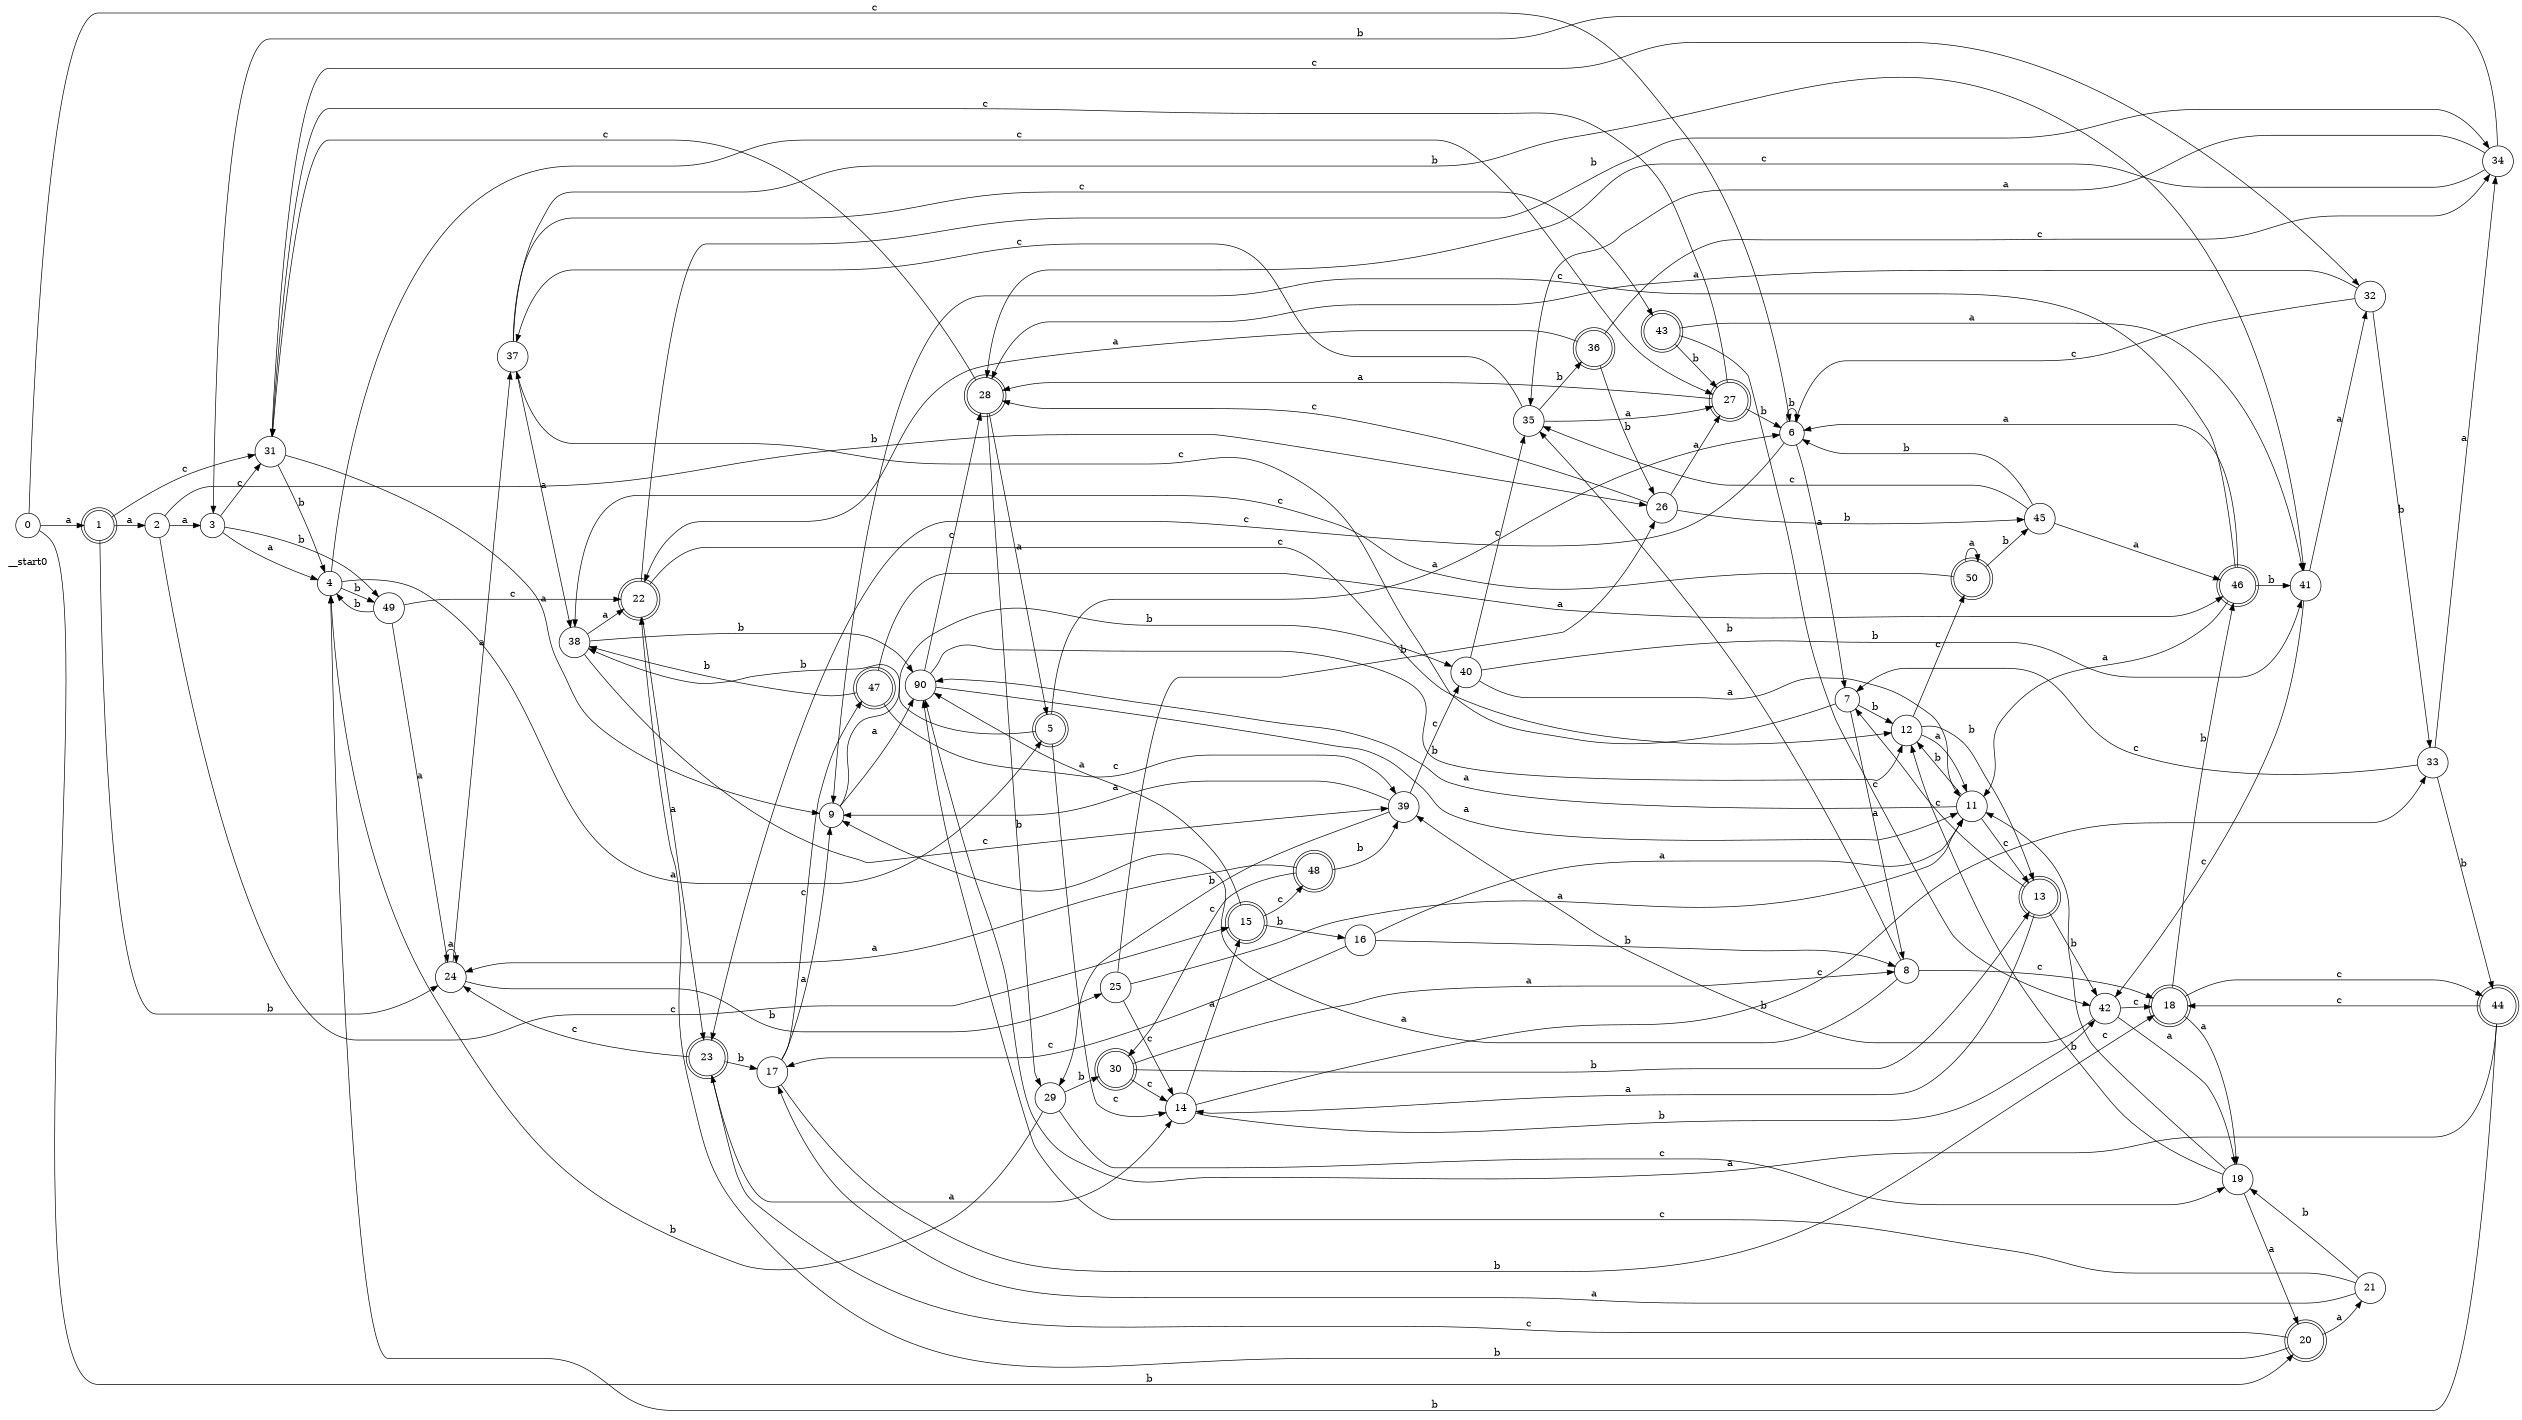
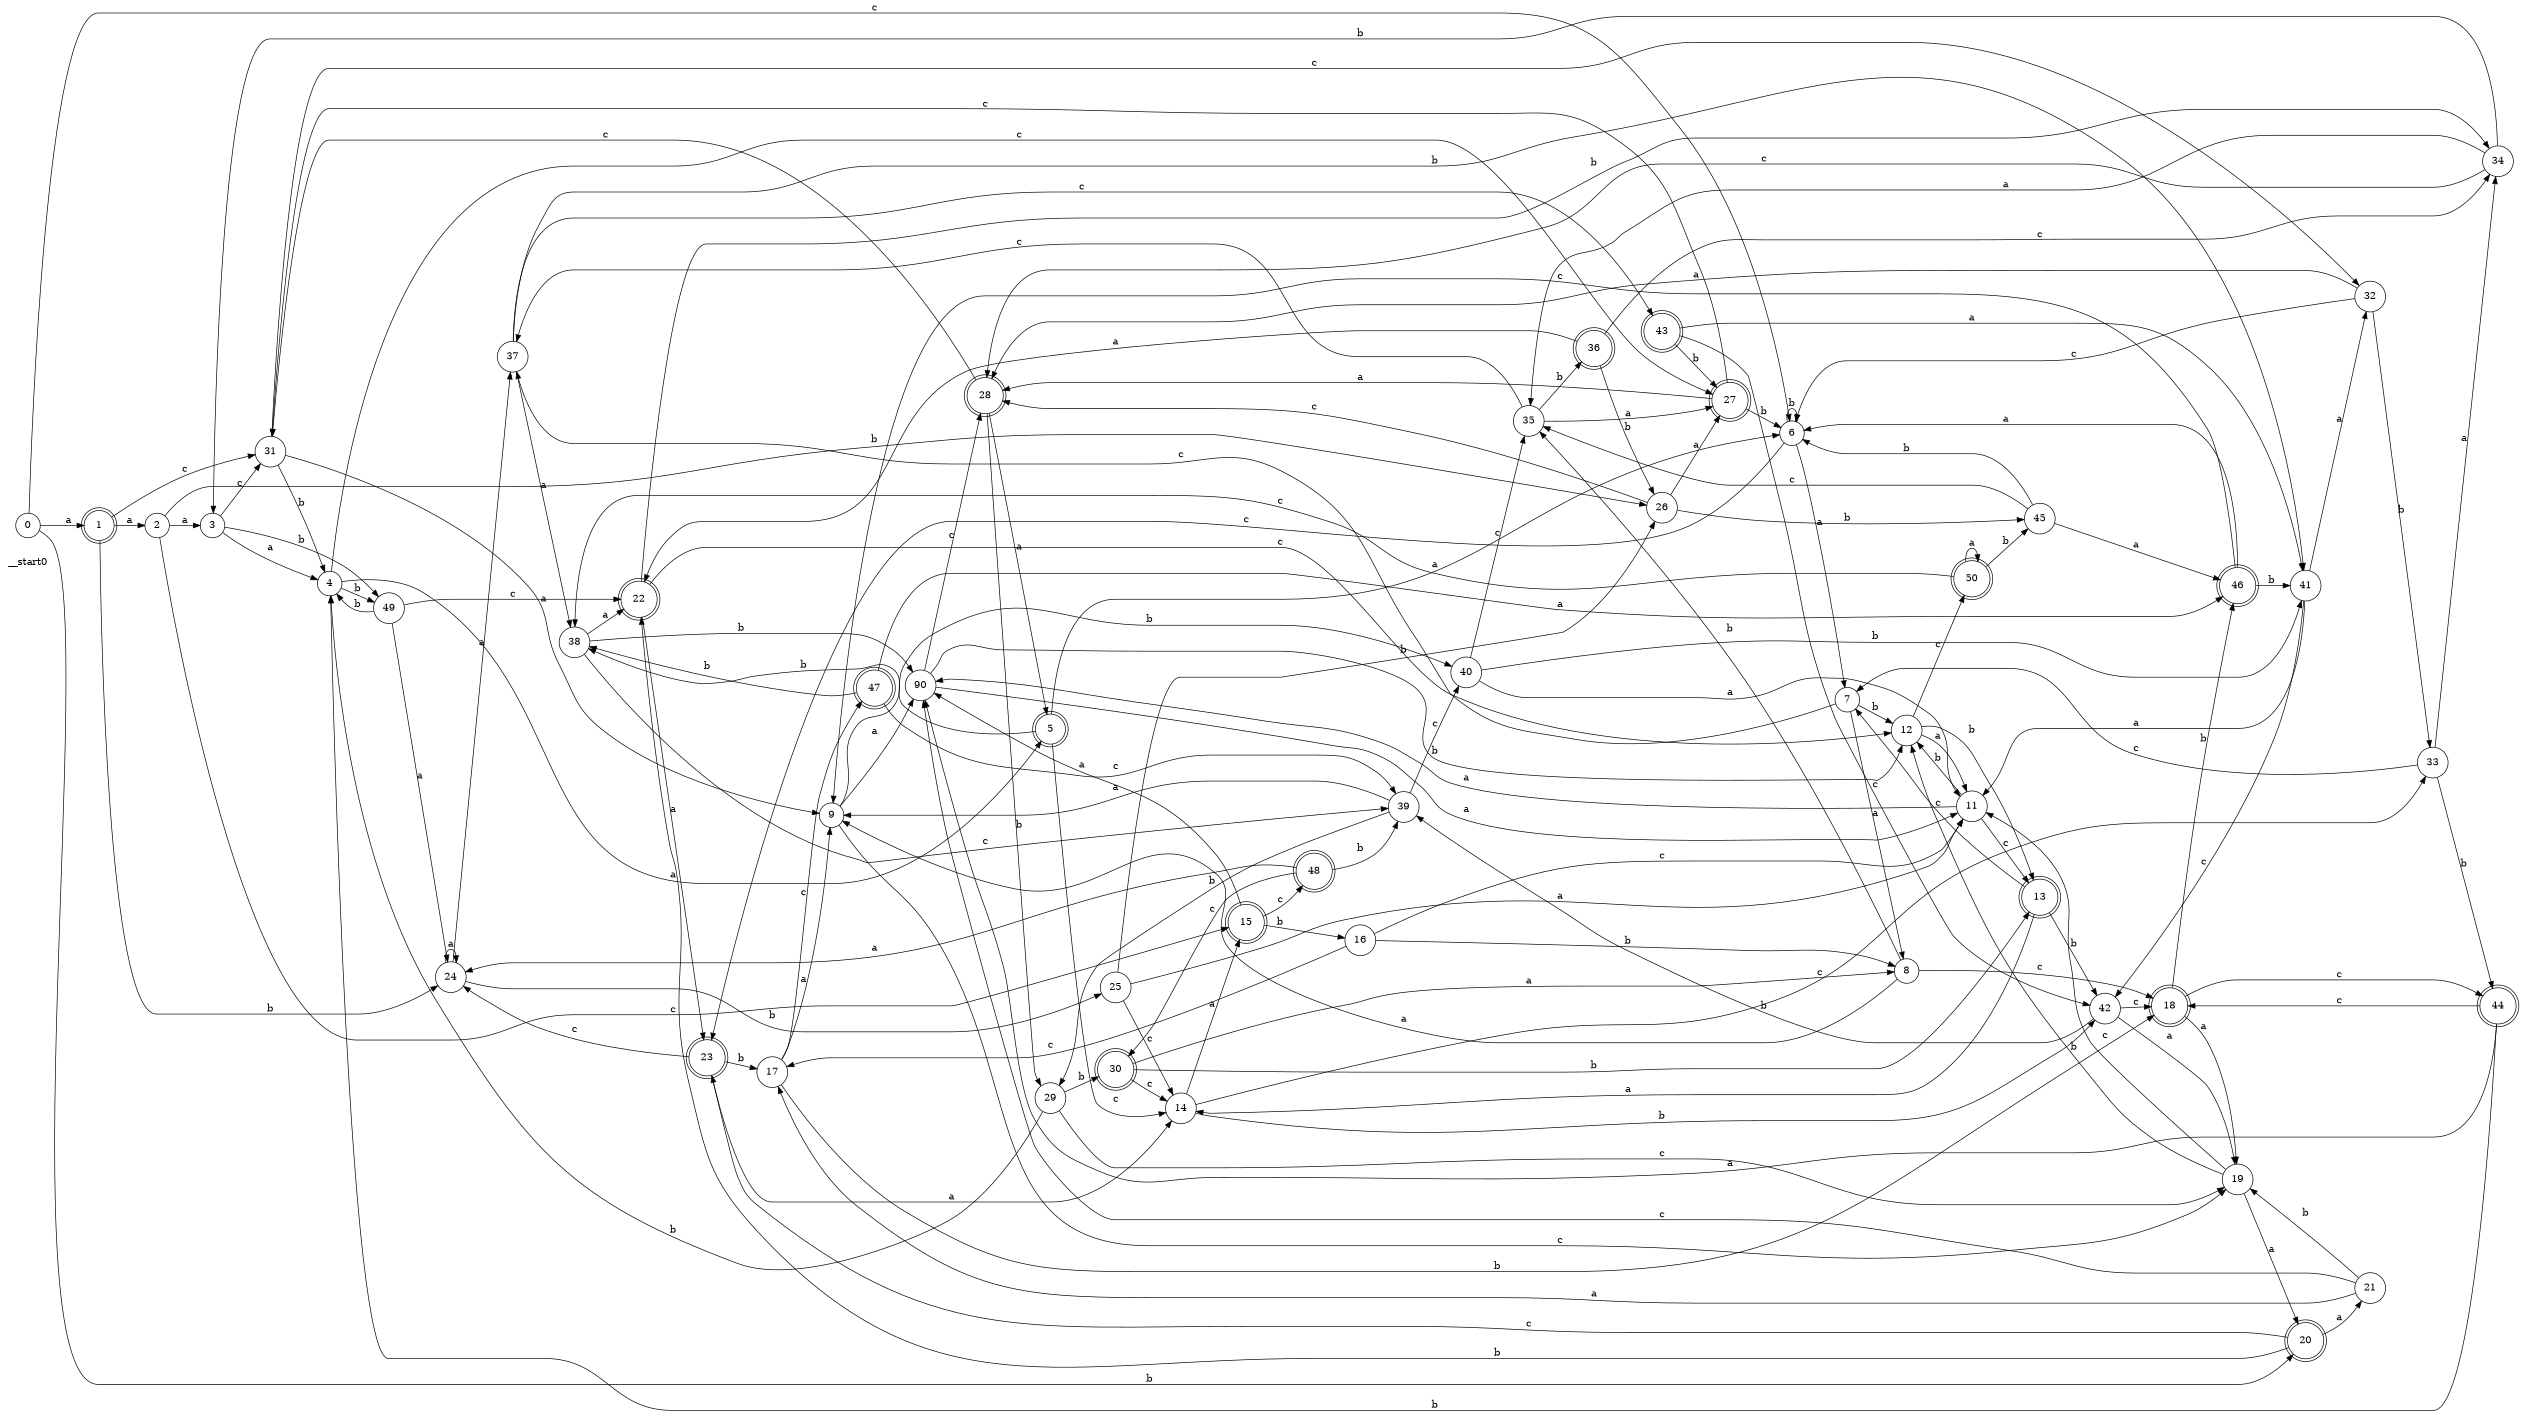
edge "46" -> "11": now "41" -> "11"
edge "16" -> "11": label "a" -> "c"
edge "9" -> "19": added, label "c"
